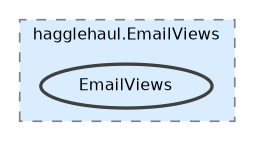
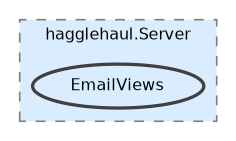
cluster "hagglehaul.EmailViews": label "hagglehaul.EmailViews" -> "hagglehaul.Server"
